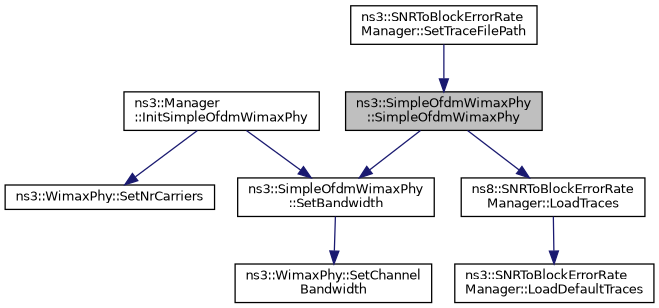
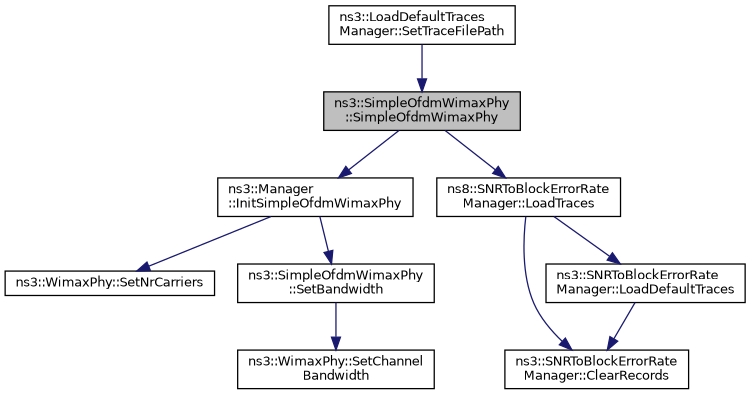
node "ns3::SNRToBlockErrorRate Manager::SetTraceFilePath": label "ns3::SNRToBlockErrorRate Manager::SetTraceFilePath" -> "ns3::LoadDefaultTraces Manager::SetTraceFilePath"
edge "ns3::SimpleOfdmWimaxPhy ::SimpleOfdmWimaxPhy" -> "ns3::SimpleOfdmWimaxPhy ::SetBandwidth": now "ns3::SimpleOfdmWimaxPhy ::SimpleOfdmWimaxPhy" -> "ns3::Manager ::InitSimpleOfdmWimaxPhy"
node "ns3::SNRToBlockErrorRate Manager::ClearRecords": added
